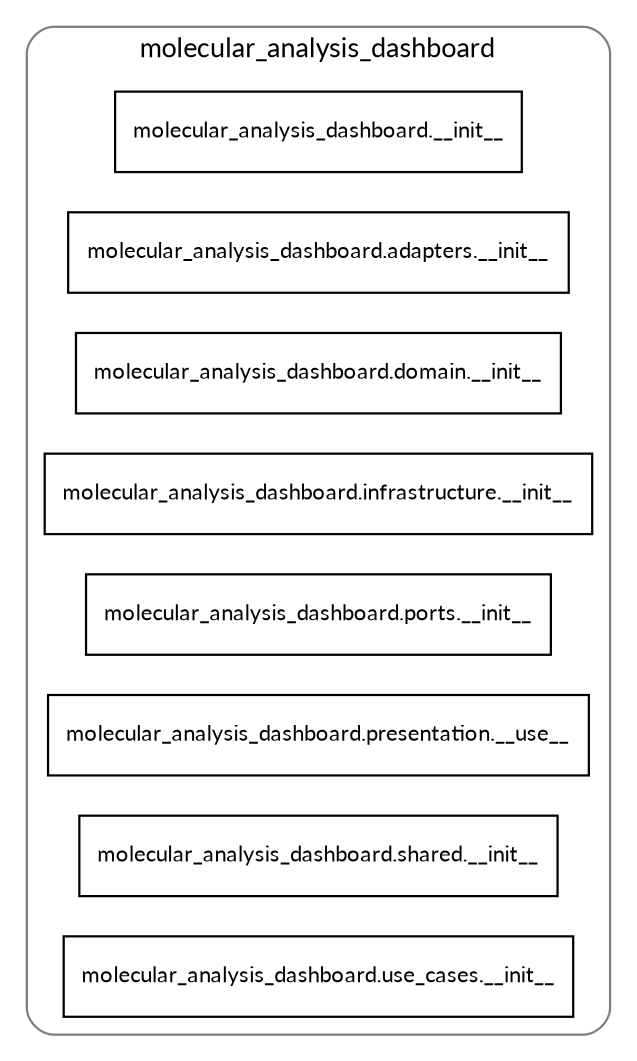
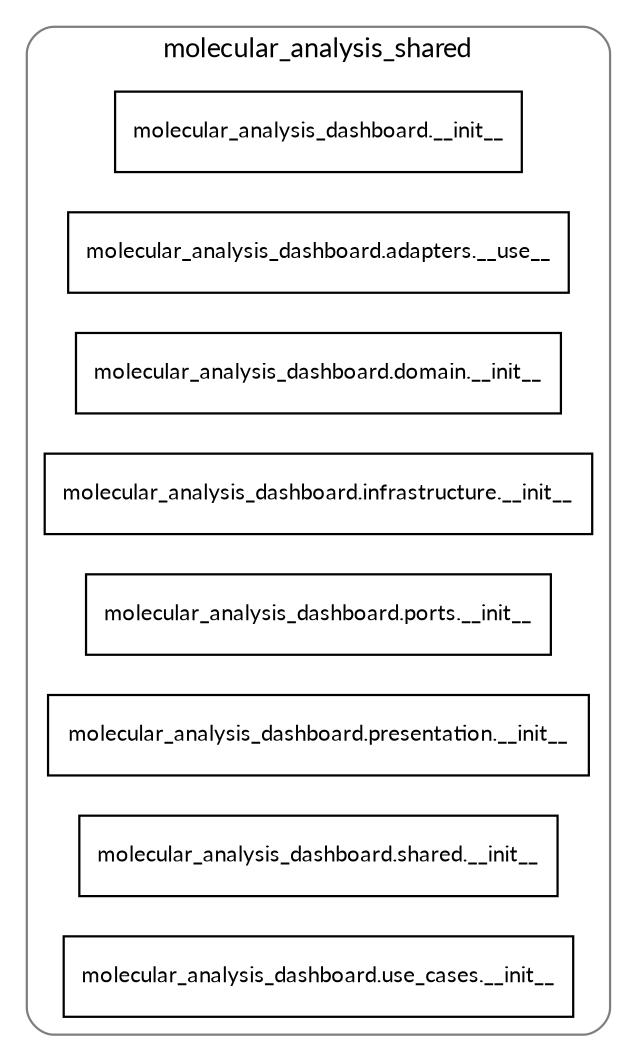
cluster "molecular_analysis_dashboard": label "molecular_analysis_dashboard" -> "molecular_analysis_shared"
node "molecular_analysis_dashboard.adapters.__init__": label "molecular_analysis_dashboard.adapters.__init__" -> "molecular_analysis_dashboard.adapters.__use__"
node "molecular_analysis_dashboard.presentation.__use__": label "molecular_analysis_dashboard.presentation.__use__" -> "molecular_analysis_dashboard.presentation.__init__"
